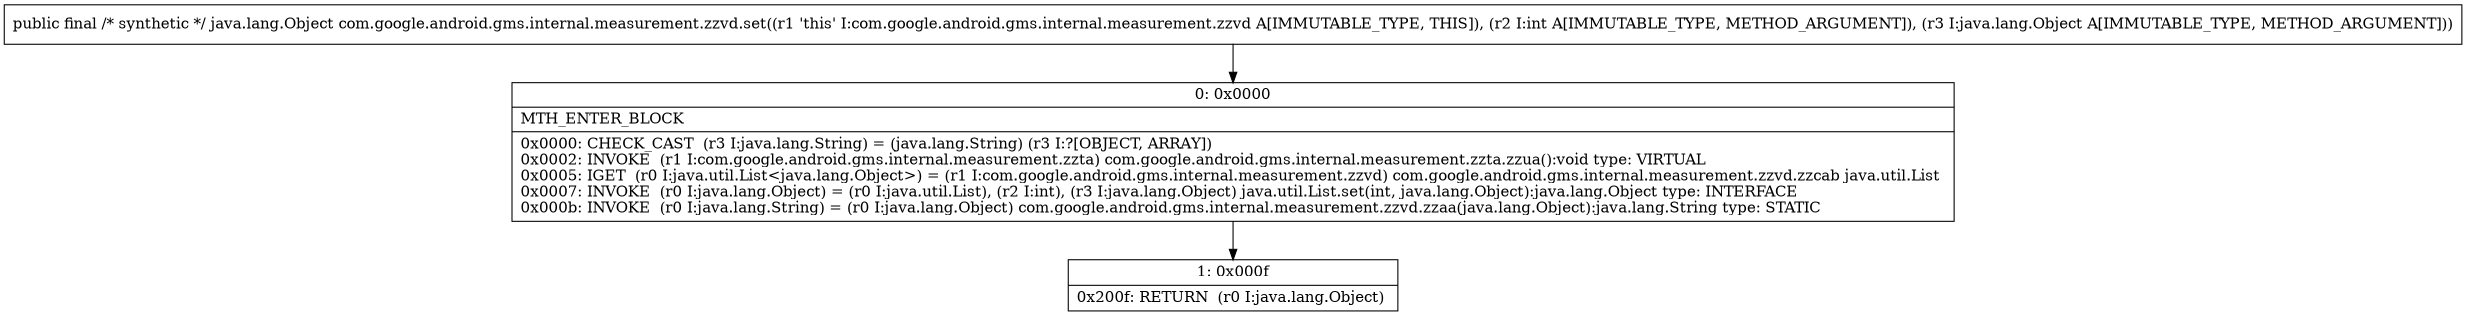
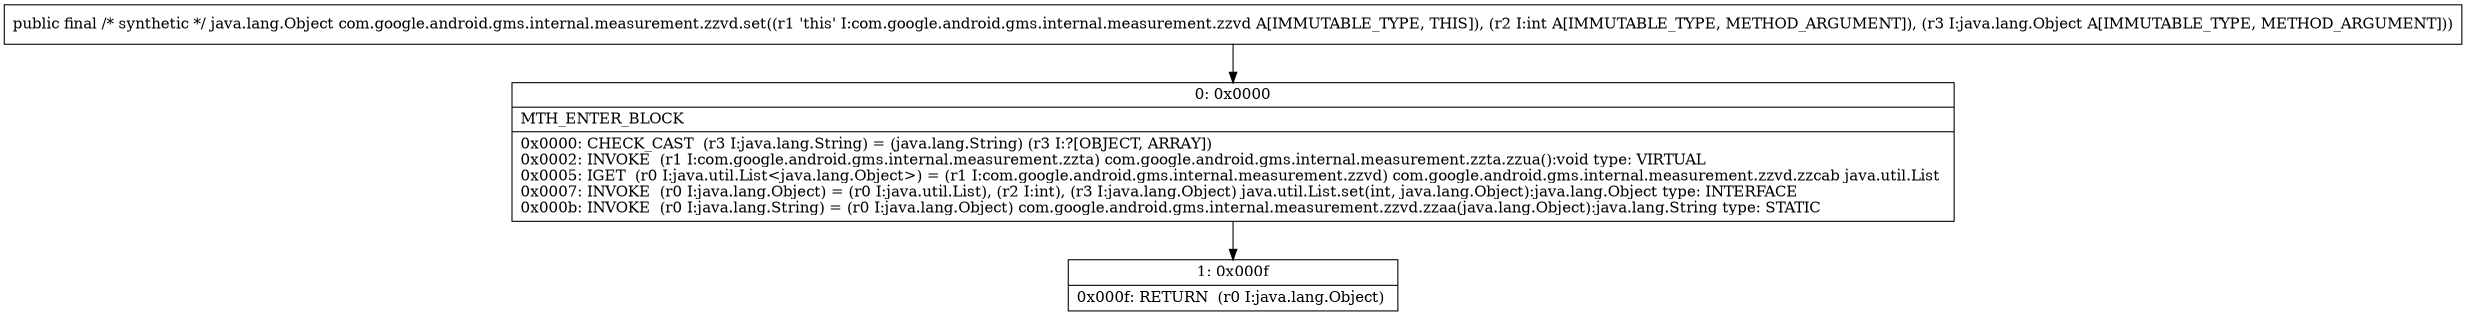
node "1: 0x000f": text "0x200f: RETURN  (r0 I:java.lang.Object)" -> "0x000f: RETURN  (r0 I:java.lang.Object)"
